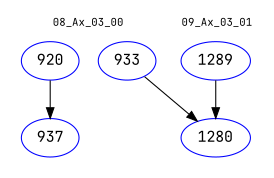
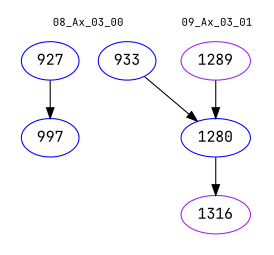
node "920": label "920" -> "927"
node "1289": color blue -> purple
node "937": label "937" -> "997"
node "1316": added
